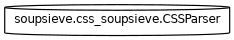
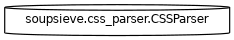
node "soupsieve.css_soupsieve.CSSParser": label "soupsieve.css_soupsieve.CSSParser" -> "soupsieve.css_parser.CSSParser"
